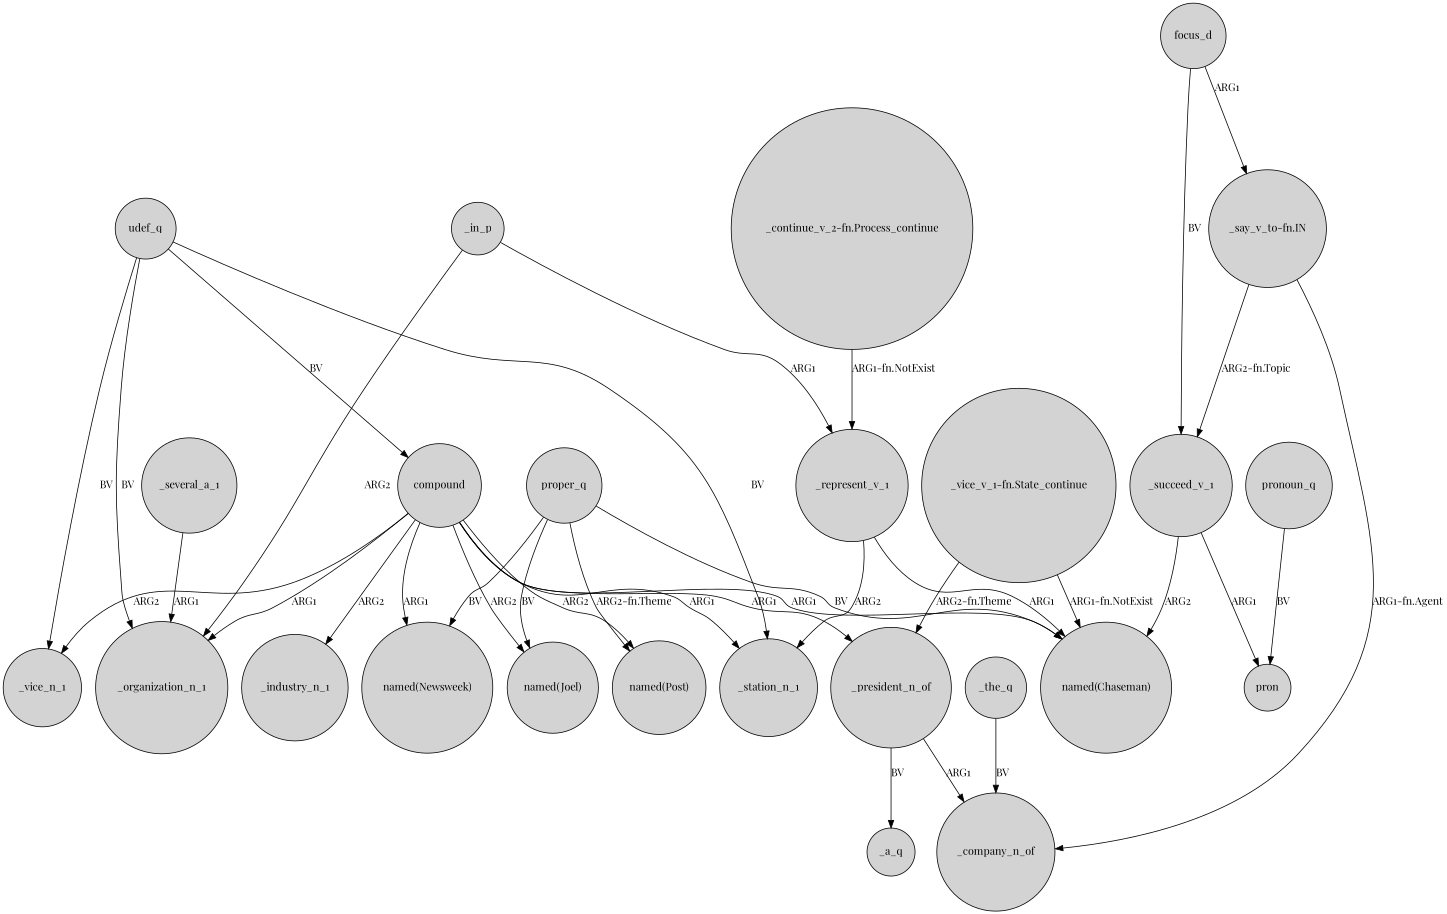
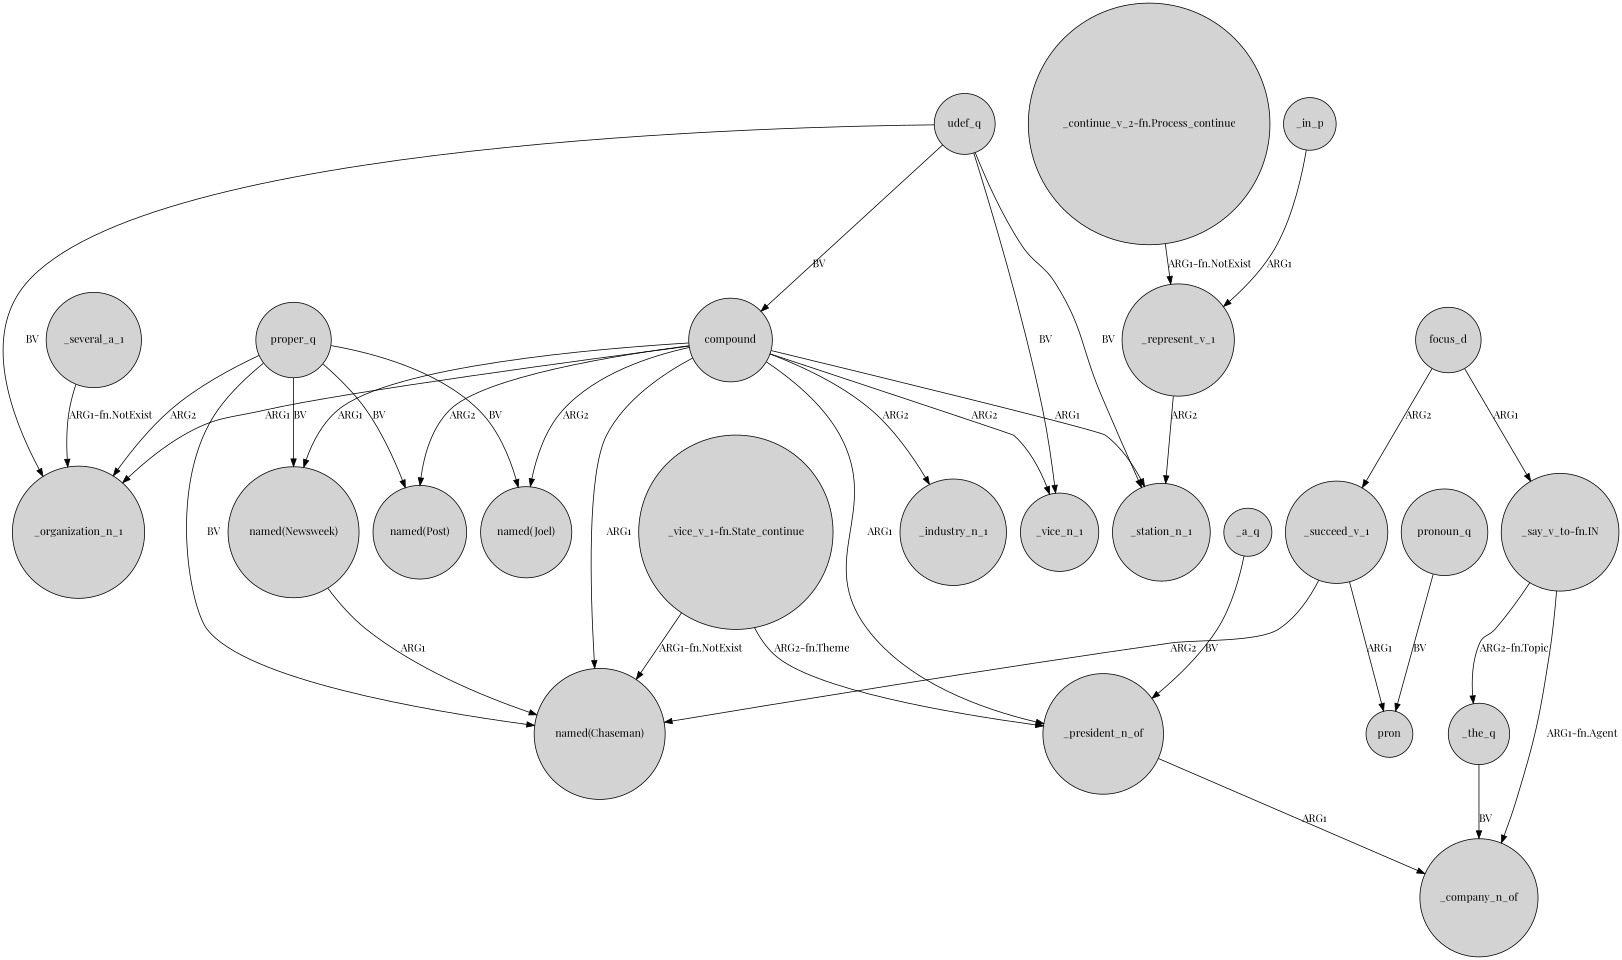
edge "focus_d" -> "_succeed_v_1": label "BV" -> "ARG2"
edge "_say_v_to-fn.IN" -> "_succeed_v_1": now "_say_v_to-fn.IN" -> "_the_q"
edge "_in_p" -> "_organization_n_1": now "proper_q" -> "_organization_n_1"
edge "_represent_v_1" -> "named(Chaseman)": now "named(Newsweek)" -> "named(Chaseman)"
edge "_several_a_1" -> "_organization_n_1": label "ARG1" -> "ARG1-fn.NotExist"
edge "proper_q" -> "named(Post)": label "ARG2-fn.Theme" -> "BV"
edge "_president_n_of" -> "_a_q": reversed
